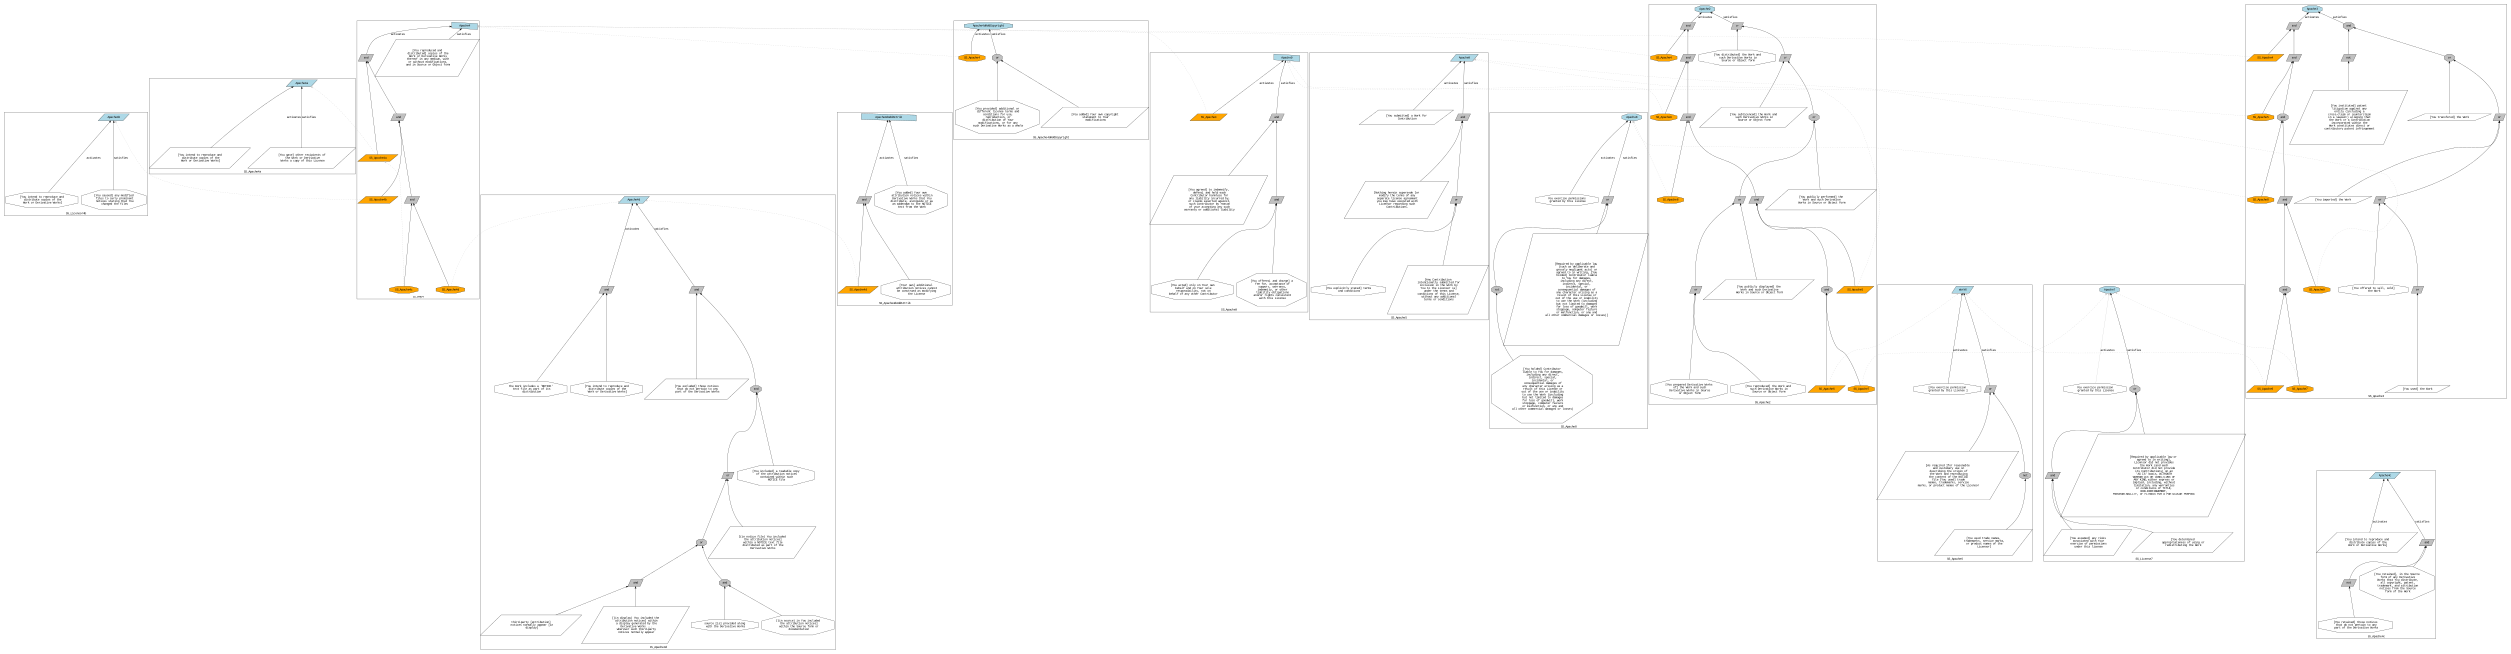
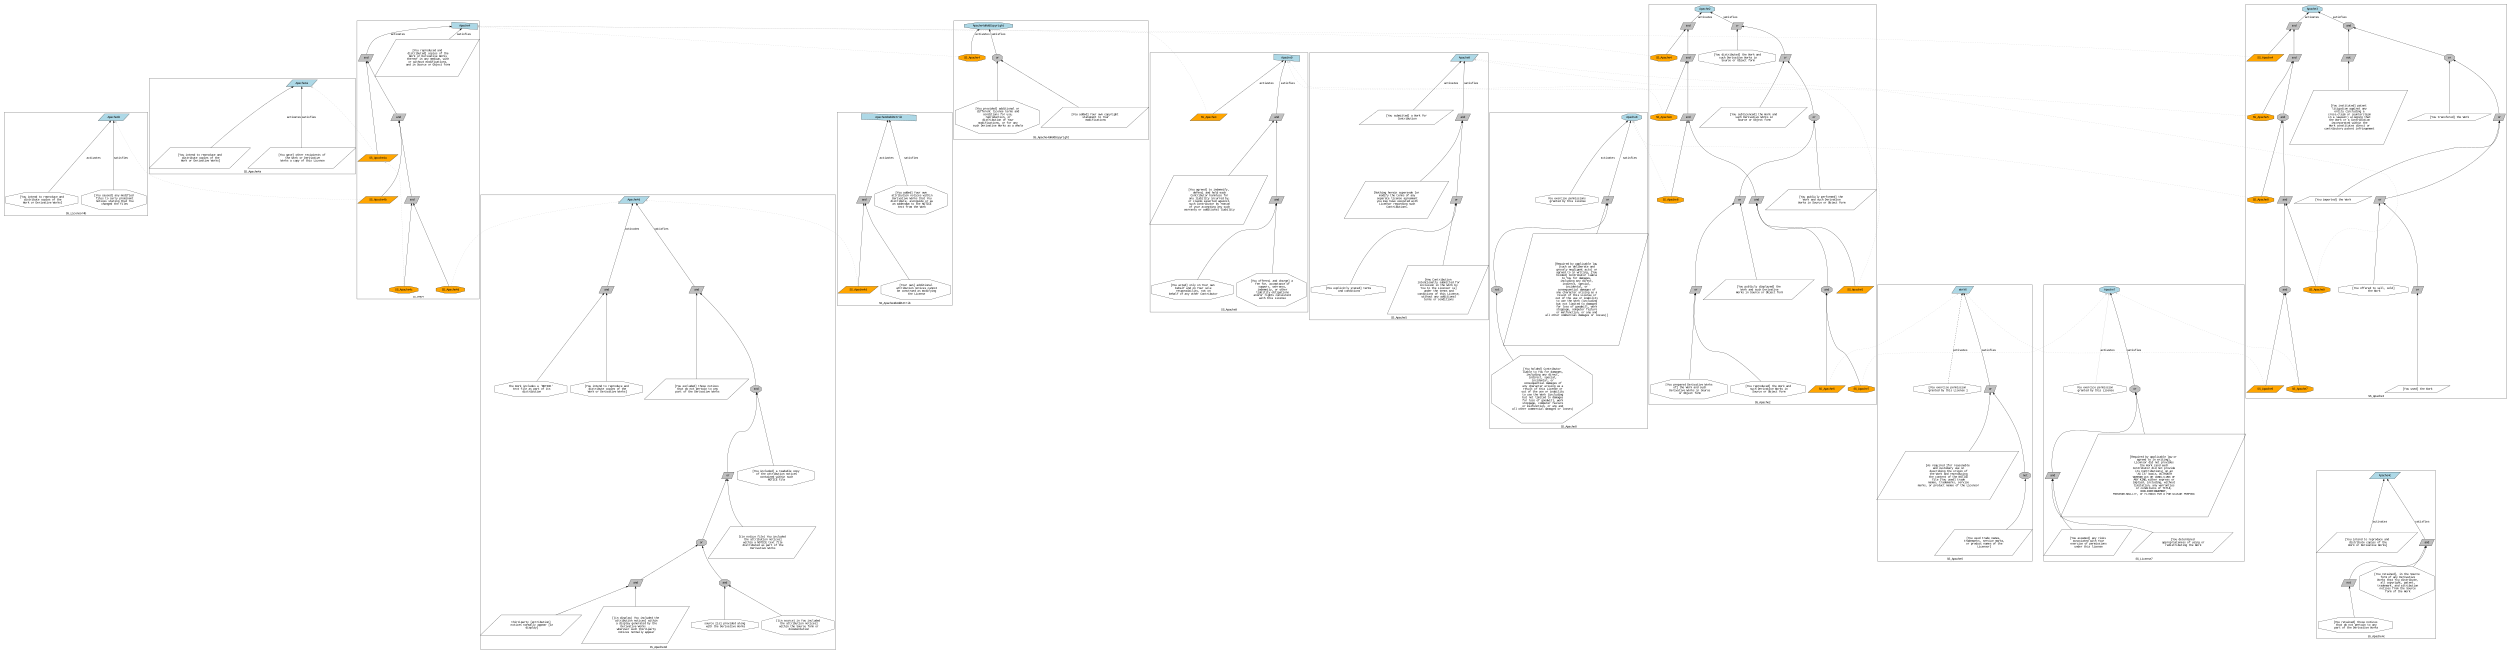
edge "[You exercice permission granted by this License ]" -> "Work6": style solid -> dashed
